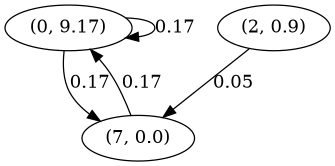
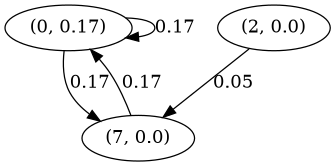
node "(0, 9.17)": label "(0, 9.17)" -> "(0, 0.17)"
node "(2, 0.9)": label "(2, 0.9)" -> "(2, 0.0)"
